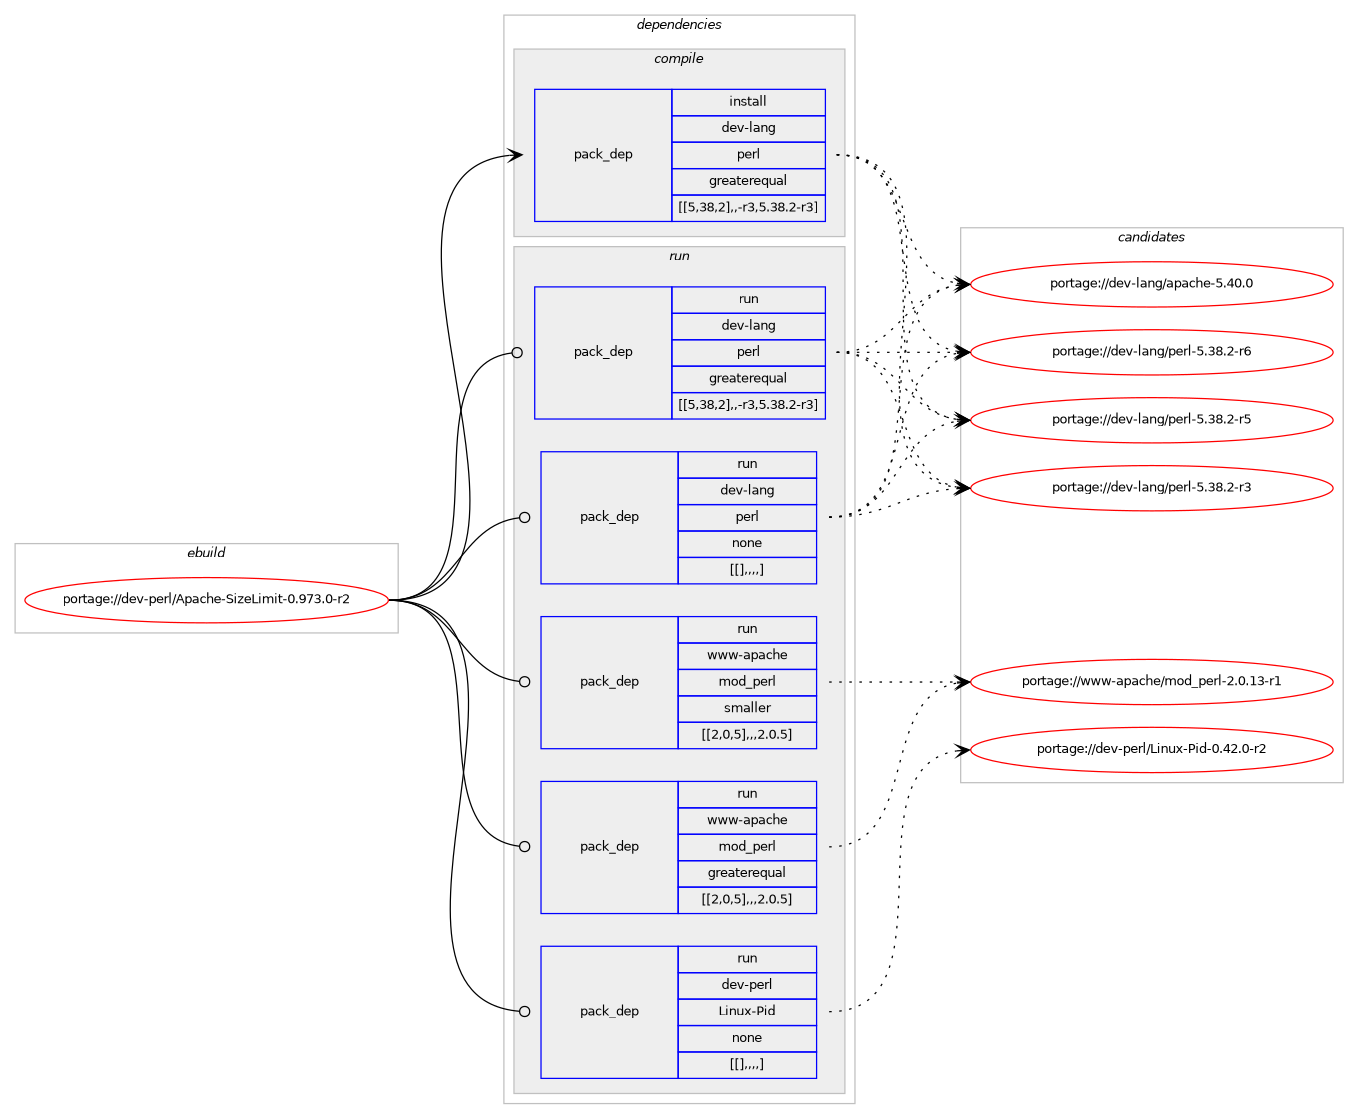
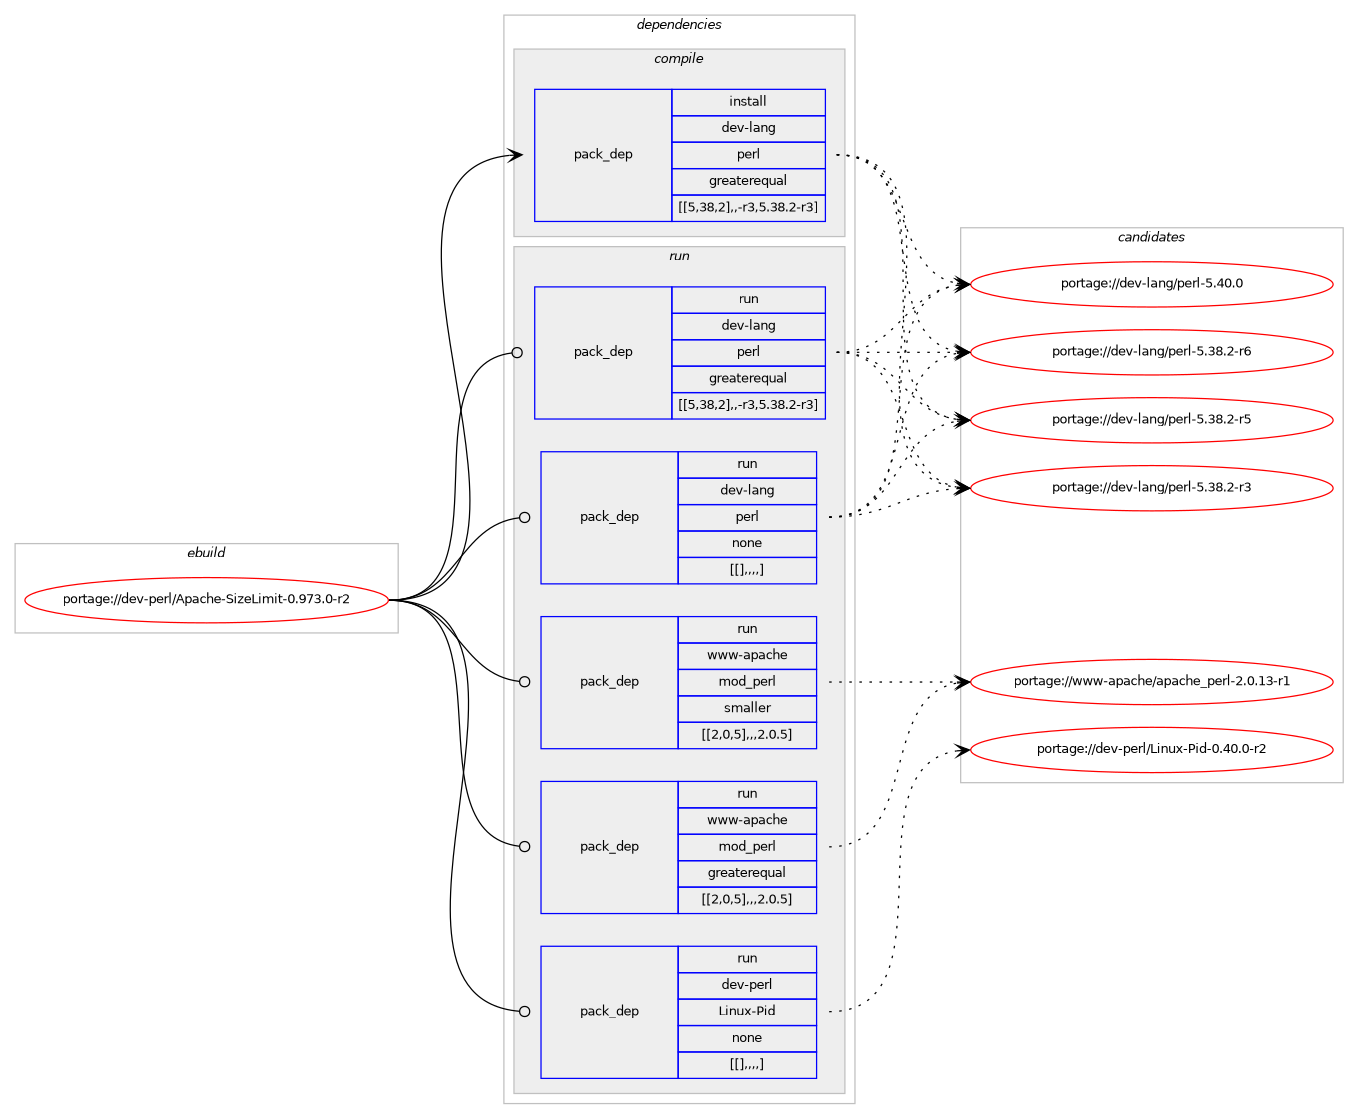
node "portage://dev-lang/apache-5.40.0": label "portage://dev-lang/apache-5.40.0" -> "portage://dev-lang/perl-5.40.0"
node "portage://www-apache/mod_perl-2.0.13-r1": label "portage://www-apache/mod_perl-2.0.13-r1" -> "portage://www-apache/apache_perl-2.0.13-r1"
node "portage://dev-perl/Linux-Pid-0.42.0-r2": label "portage://dev-perl/Linux-Pid-0.42.0-r2" -> "portage://dev-perl/Linux-Pid-0.40.0-r2"
